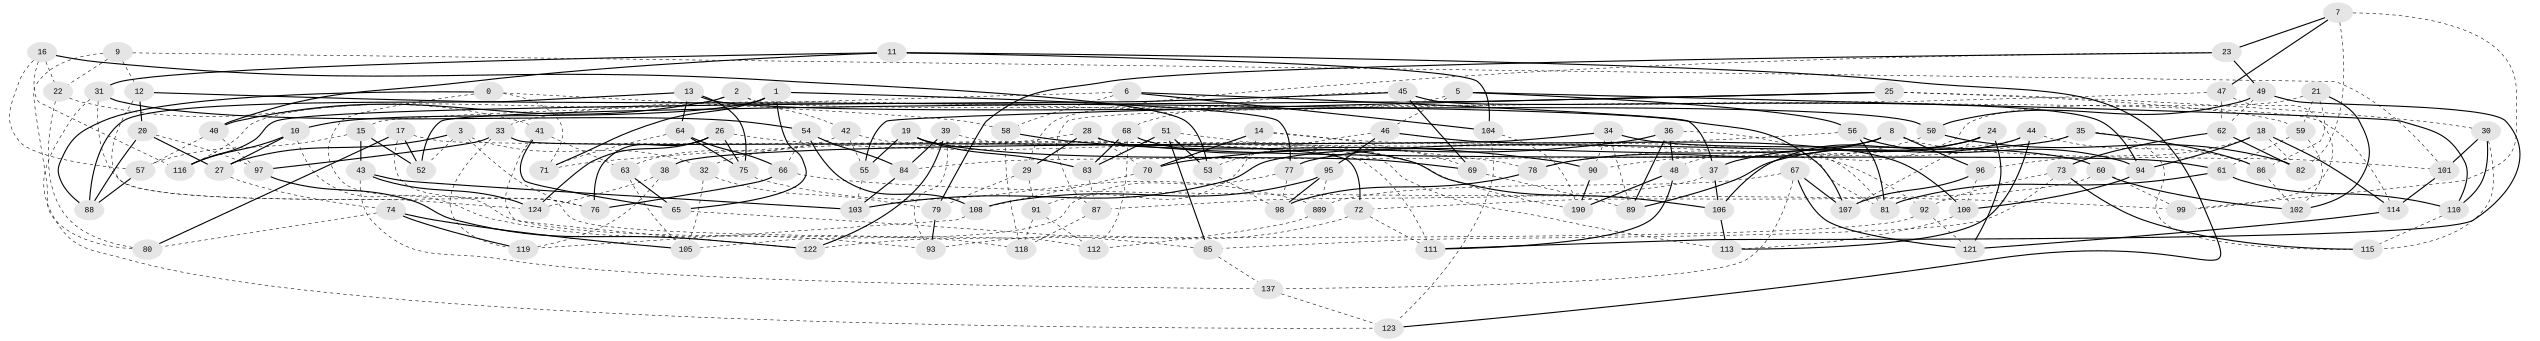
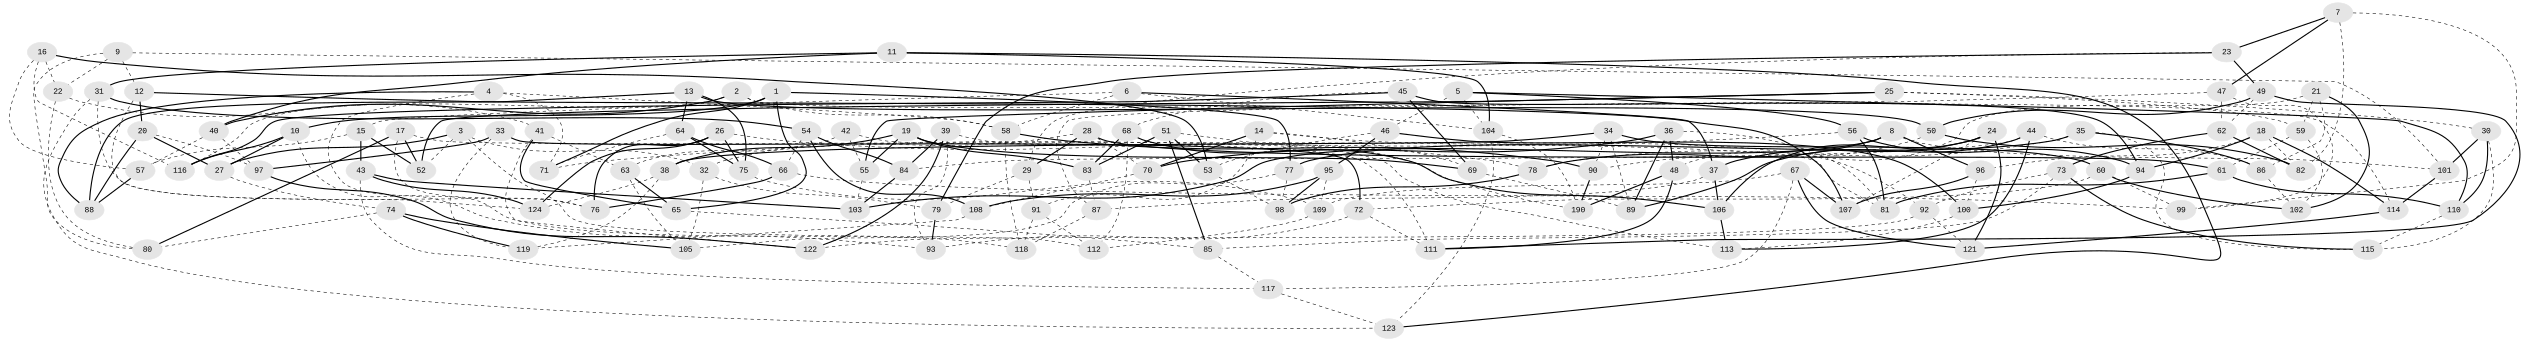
node "0": label "0" -> "4"
edge "5" -- "33": now "5" -- "104"
edge "2" -- "42": now "2" -- "58"
edge "6" -- "104": style bold -> dashed
edge "19" -- "38": added
node "809": label "809" -> "109"
node "137": label "137" -> "117"
